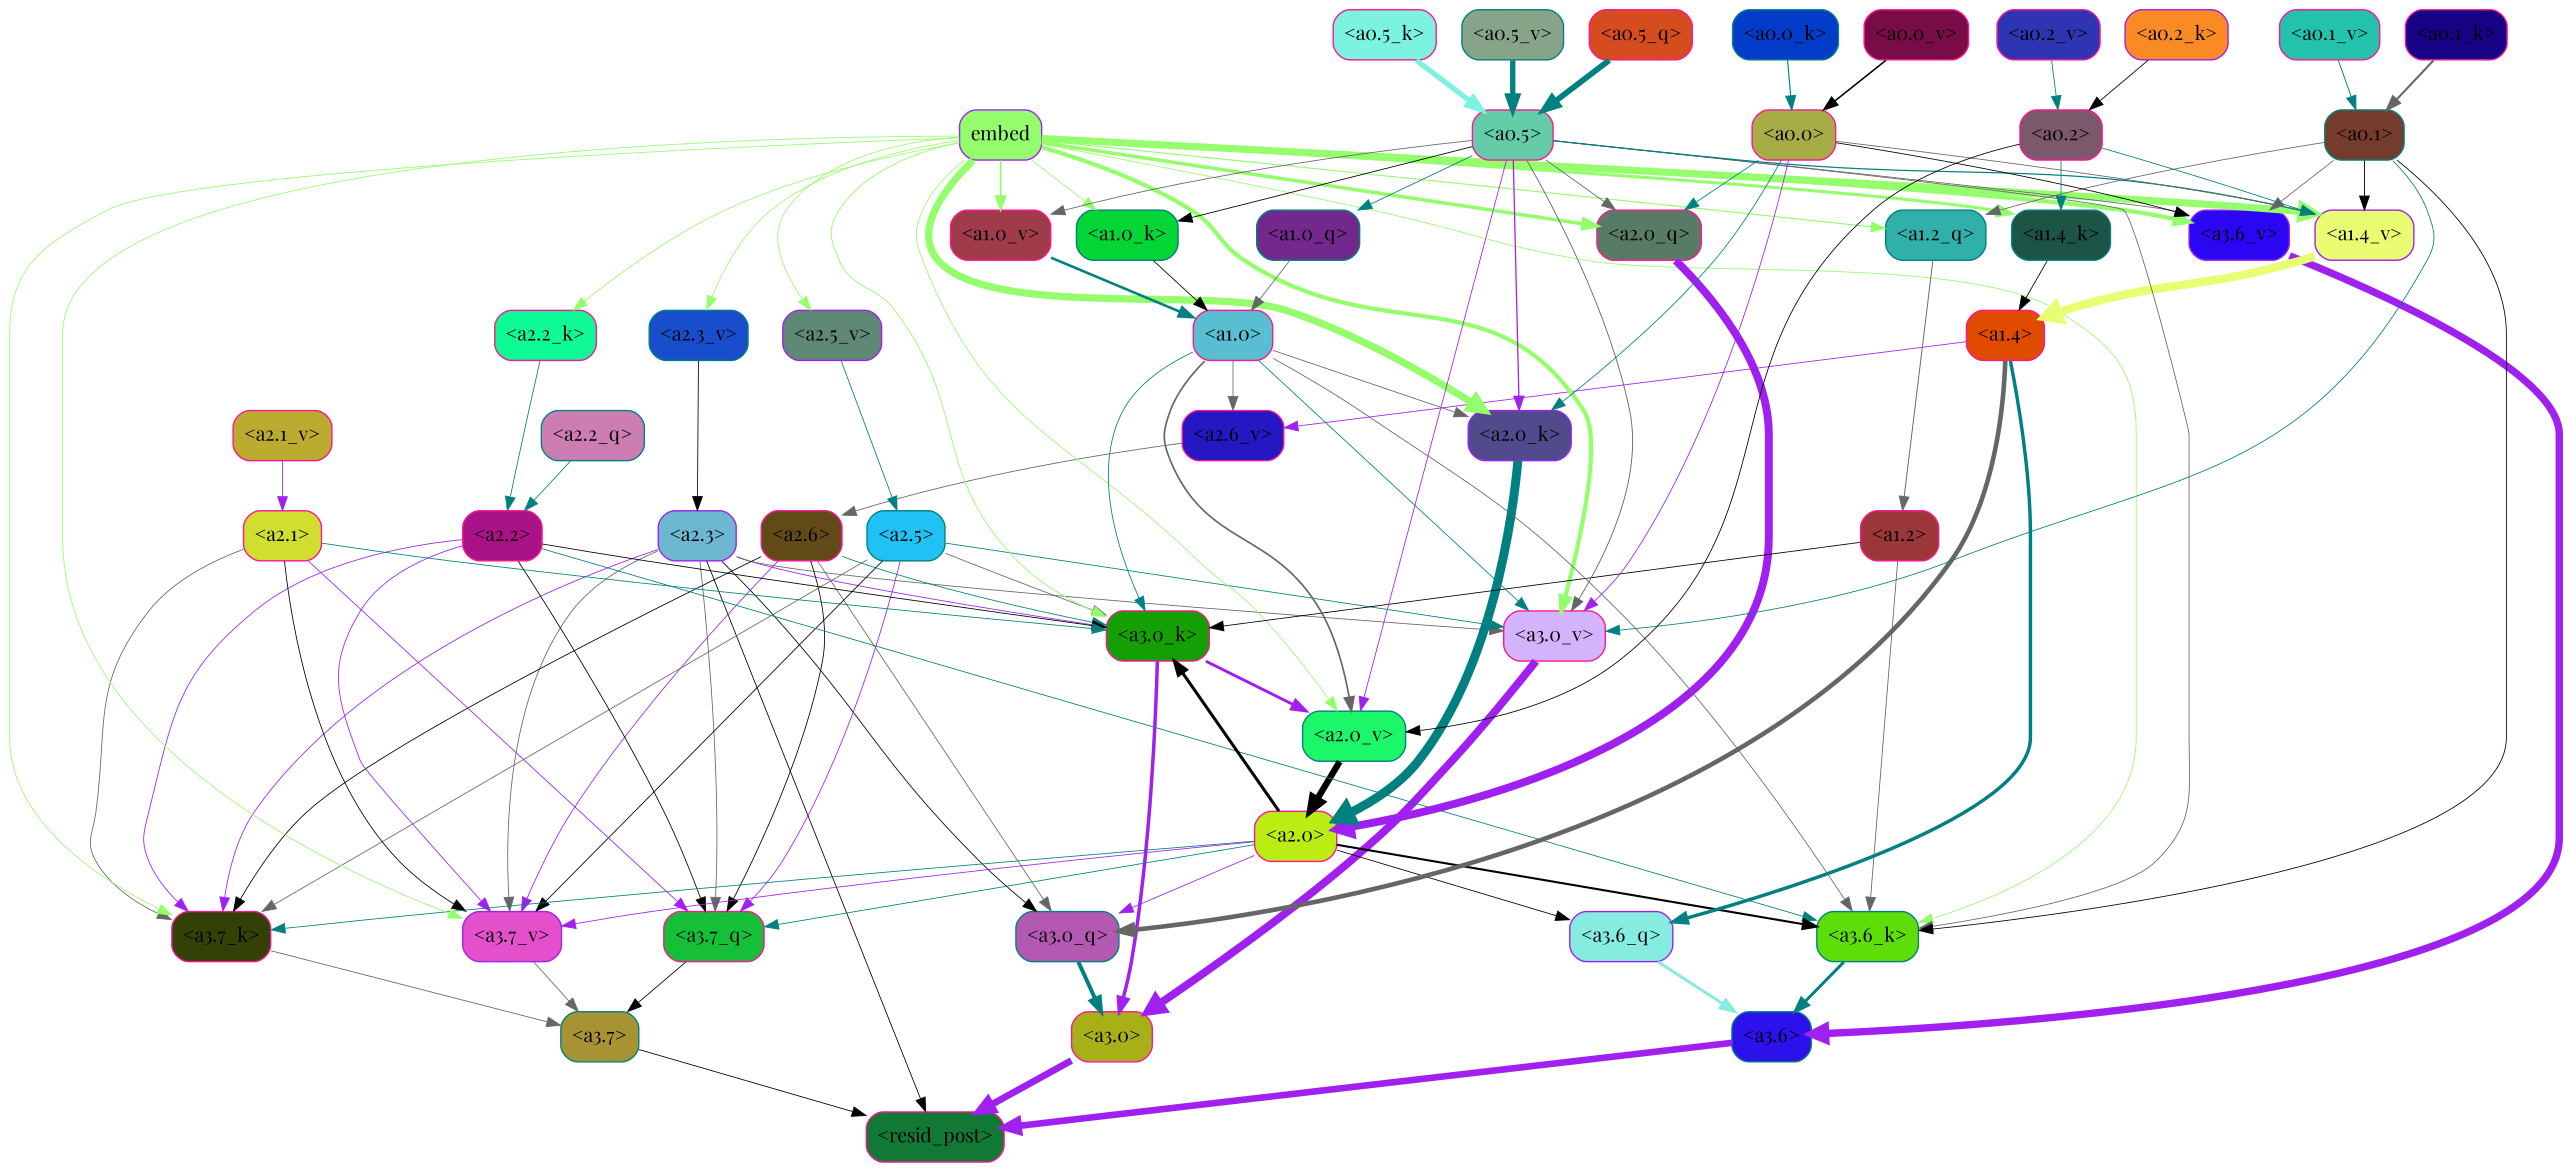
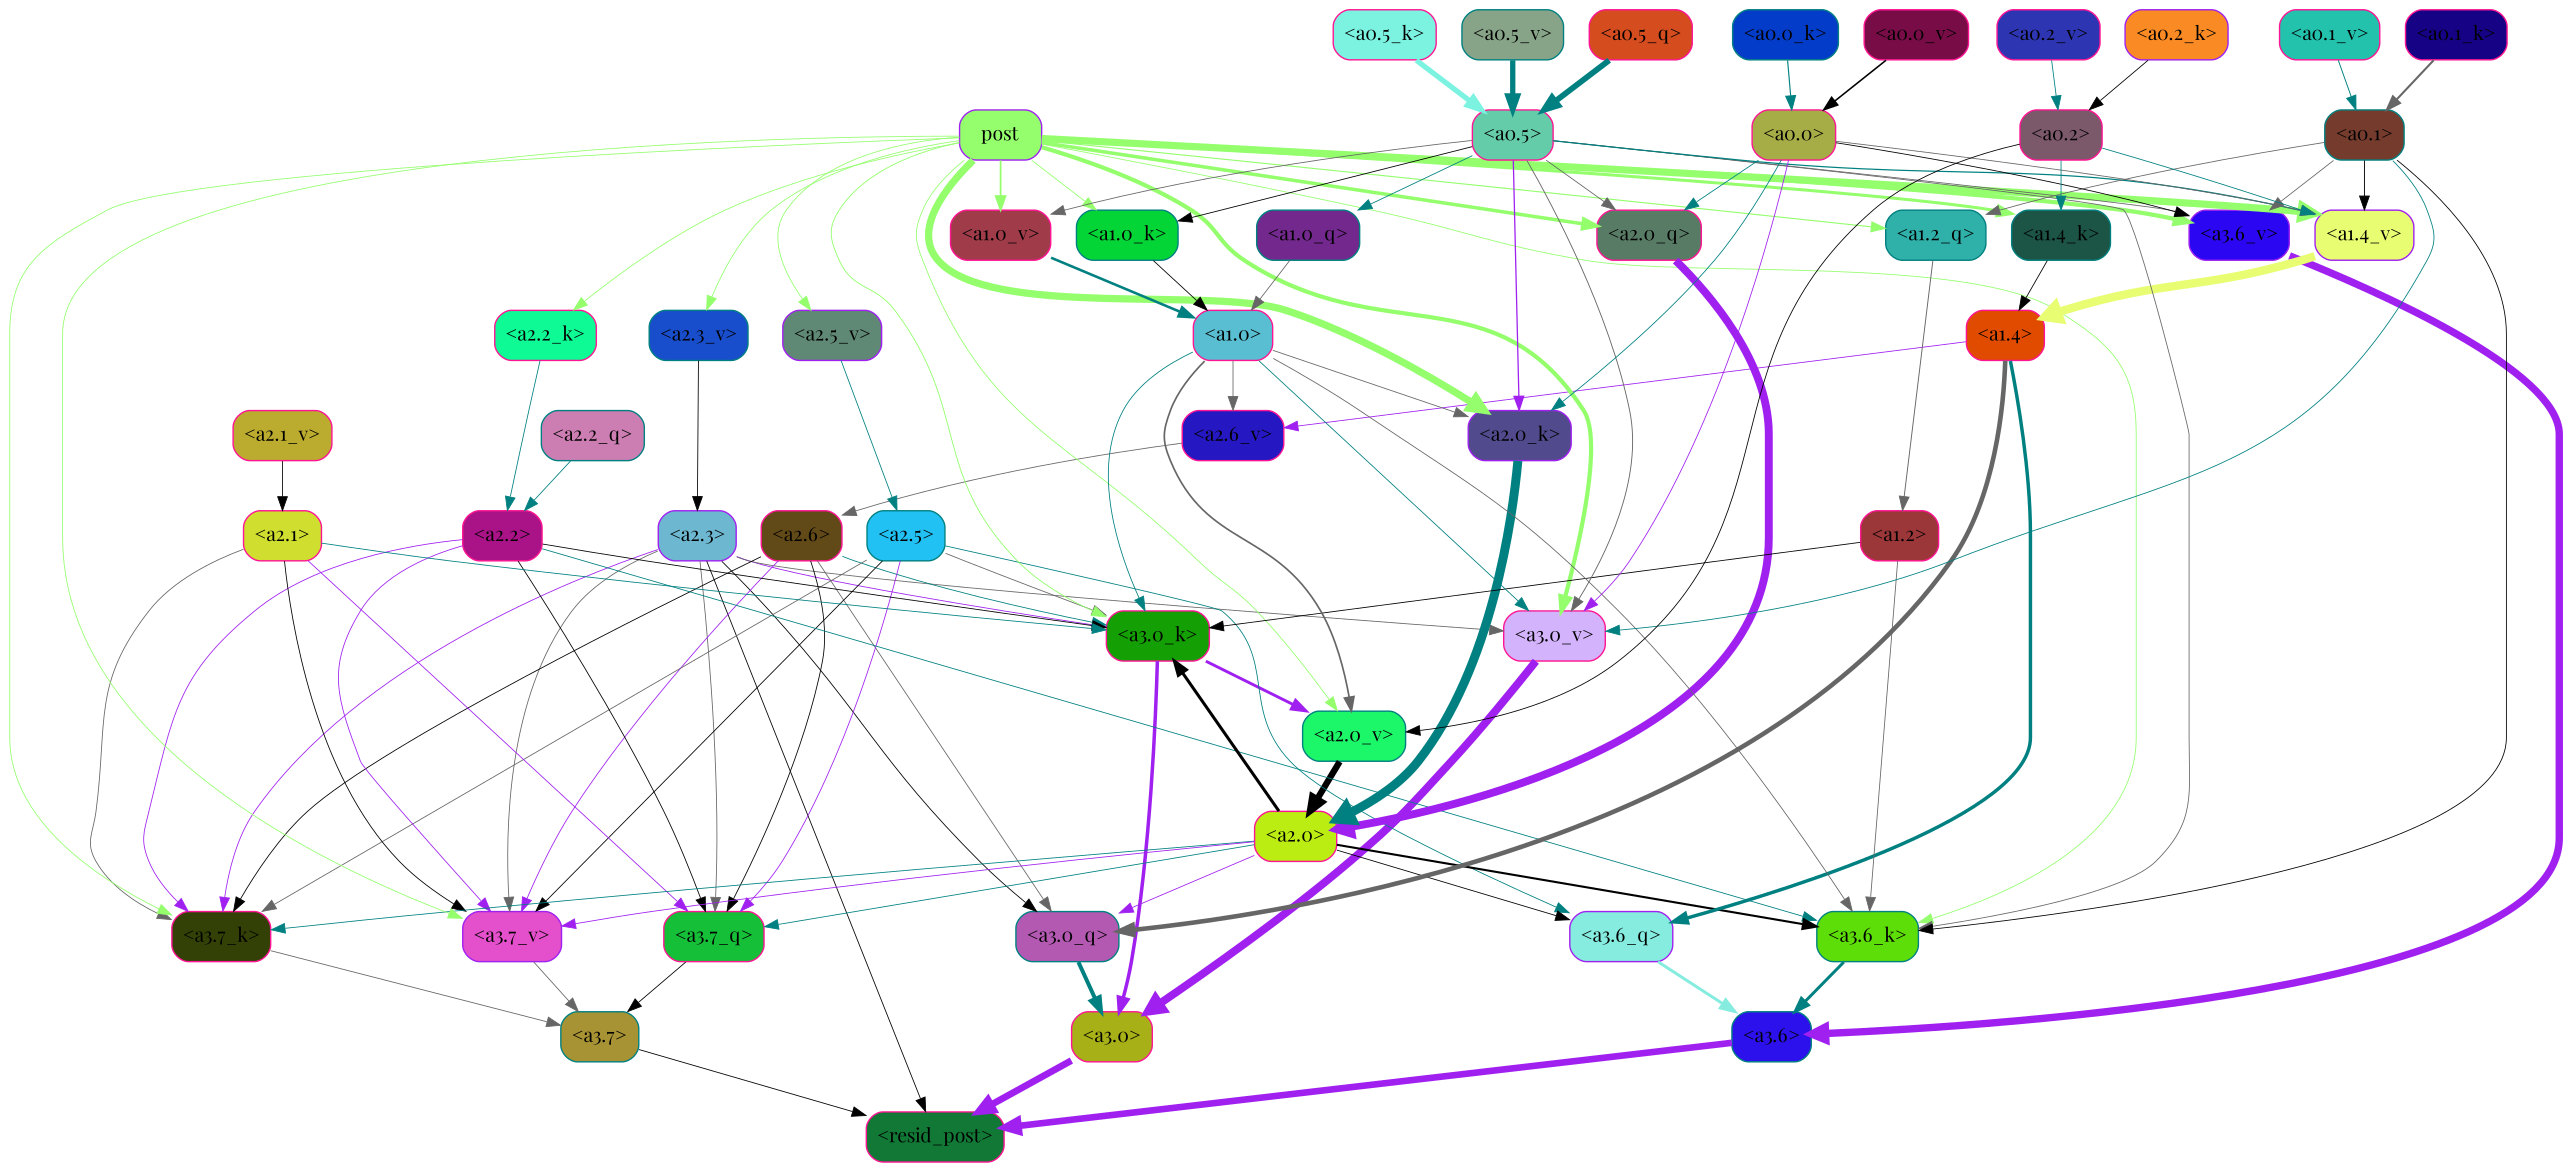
node "embed": label "embed" -> "post"
edge "<a0.5>" -> "<a2.0_v>": removed
edge "<a2.1_v>" -> "<a2.1>": color purple -> black
edge "<a2.5>" -> "<a3.0_v>": now "<a2.5>" -> "<a3.6_q>"
